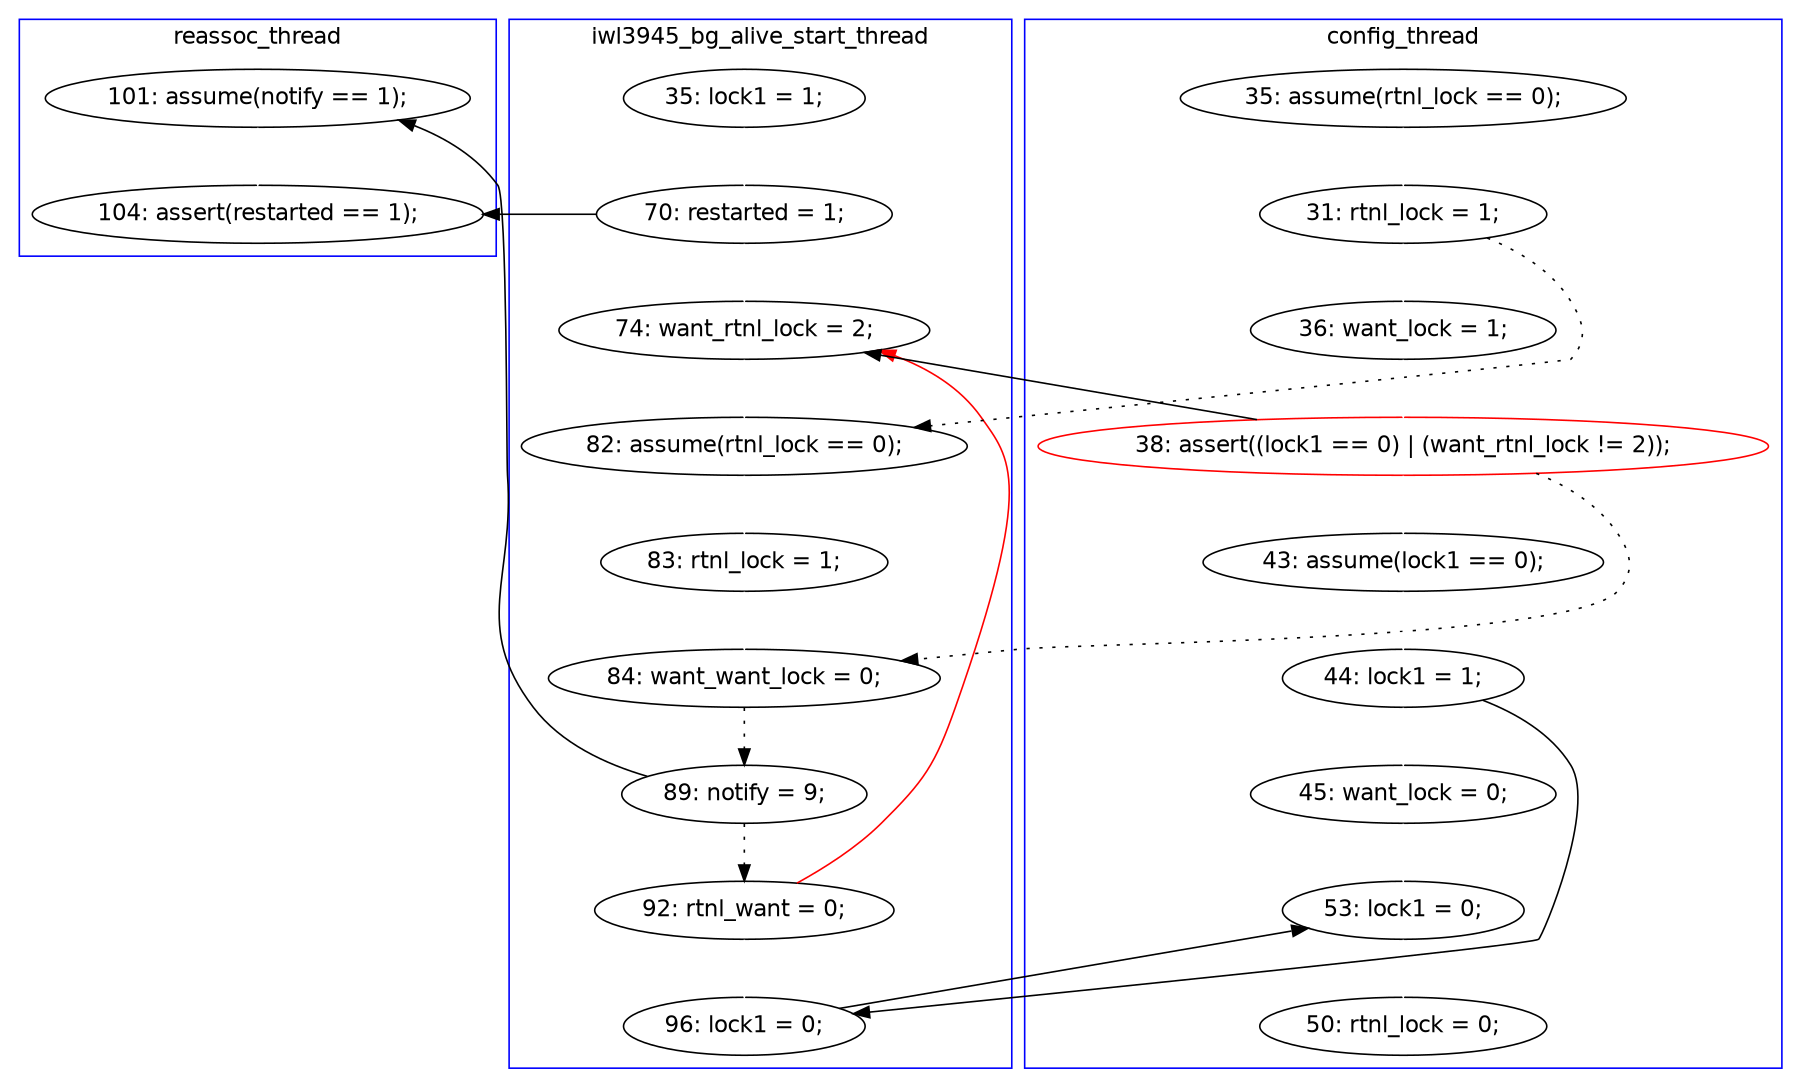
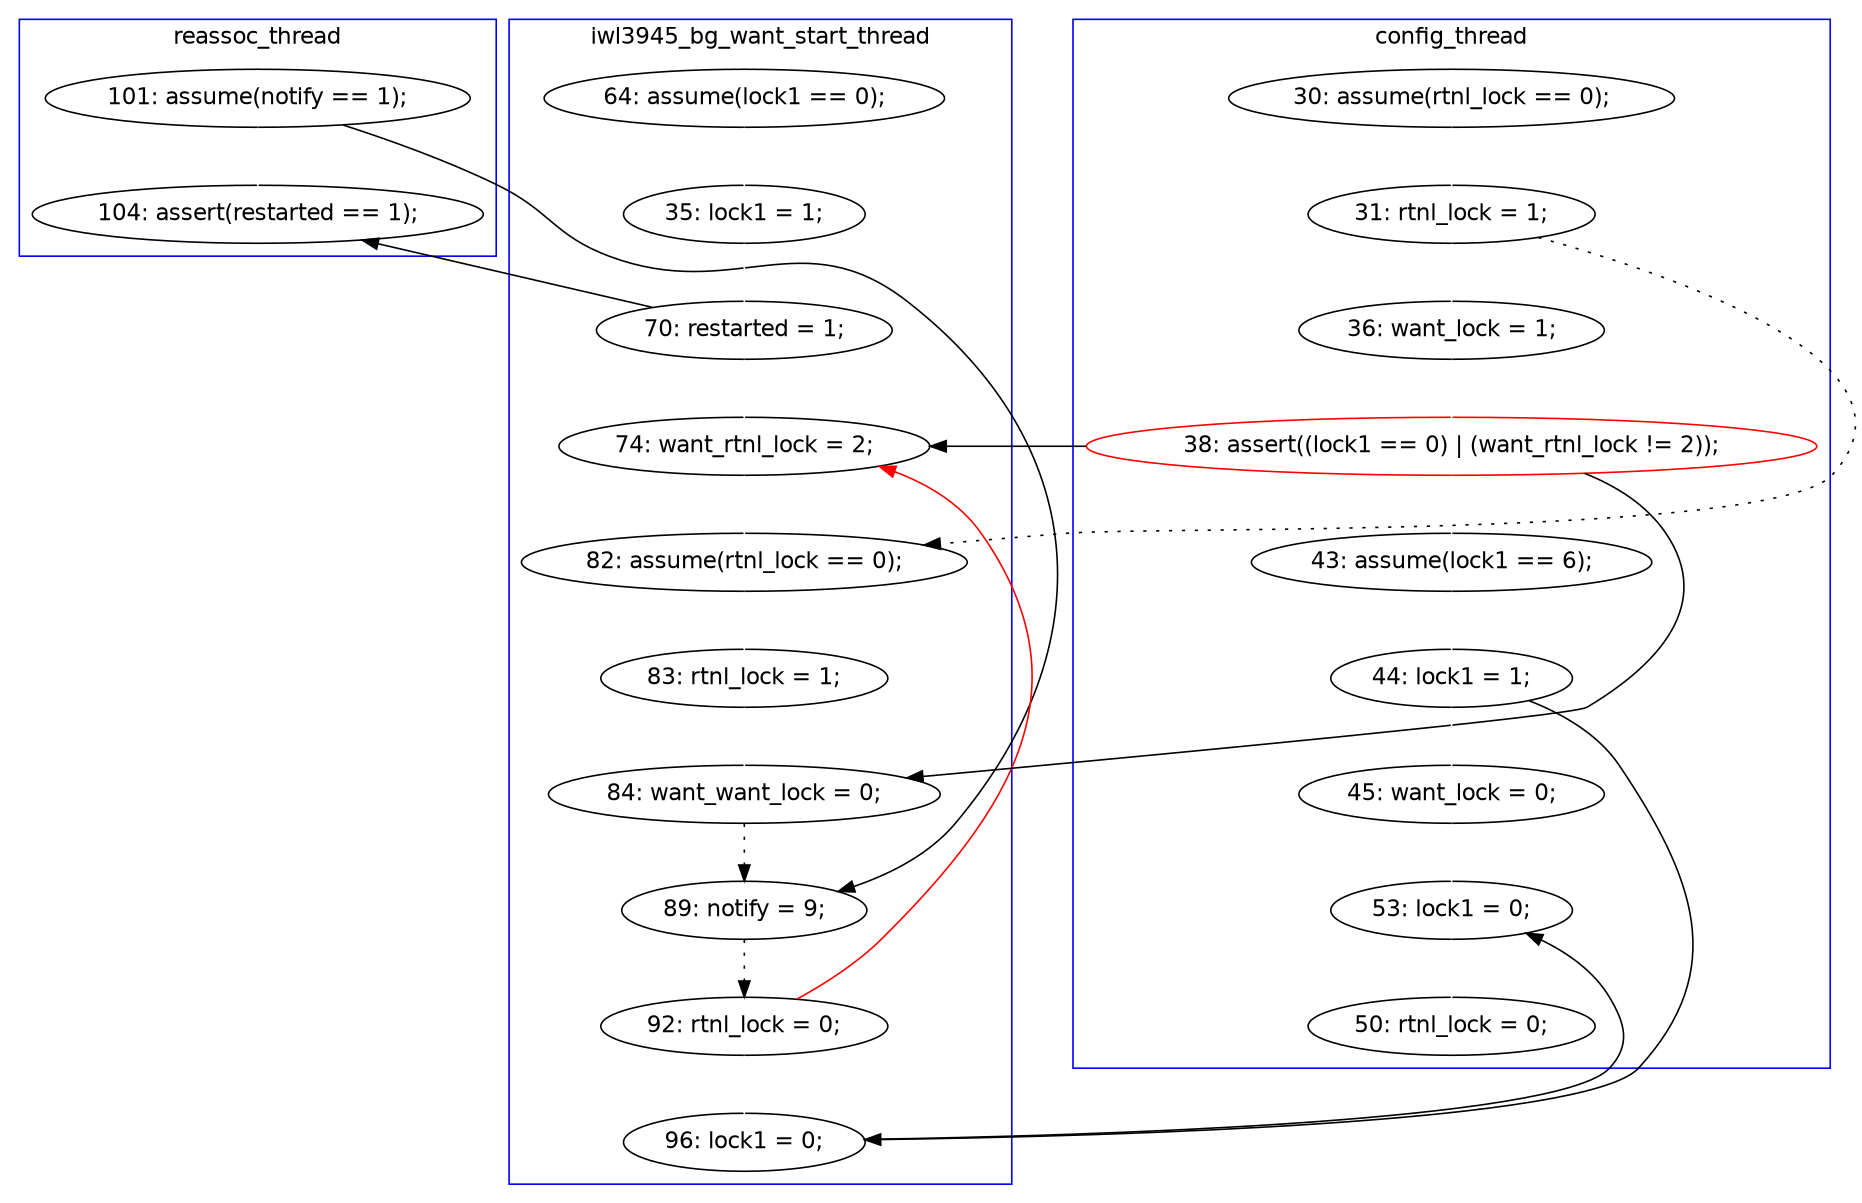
cluster "iwl3945_bg_alive_start_thread": label "iwl3945_bg_alive_start_thread" -> "iwl3945_bg_want_start_thread"
node "64: assume(lock1 == 0);": added
node "35: assume(rtnl_lock == 0);": label "35: assume(rtnl_lock == 0);" -> "30: assume(rtnl_lock == 0);"
edge "89: notify = 9;" -> "101: assume(notify == 1);": reversed
node "43: assume(lock1 == 0);": label "43: assume(lock1 == 0);" -> "43: assume(lock1 == 6);"
edge "38: assert((lock1 == 0) | (want_rtnl_lock != 2));" -> "84: want_want_lock = 0;": style dotted -> solid
node "92: rtnl_want = 0;": label "92: rtnl_want = 0;" -> "92: rtnl_lock = 0;"
